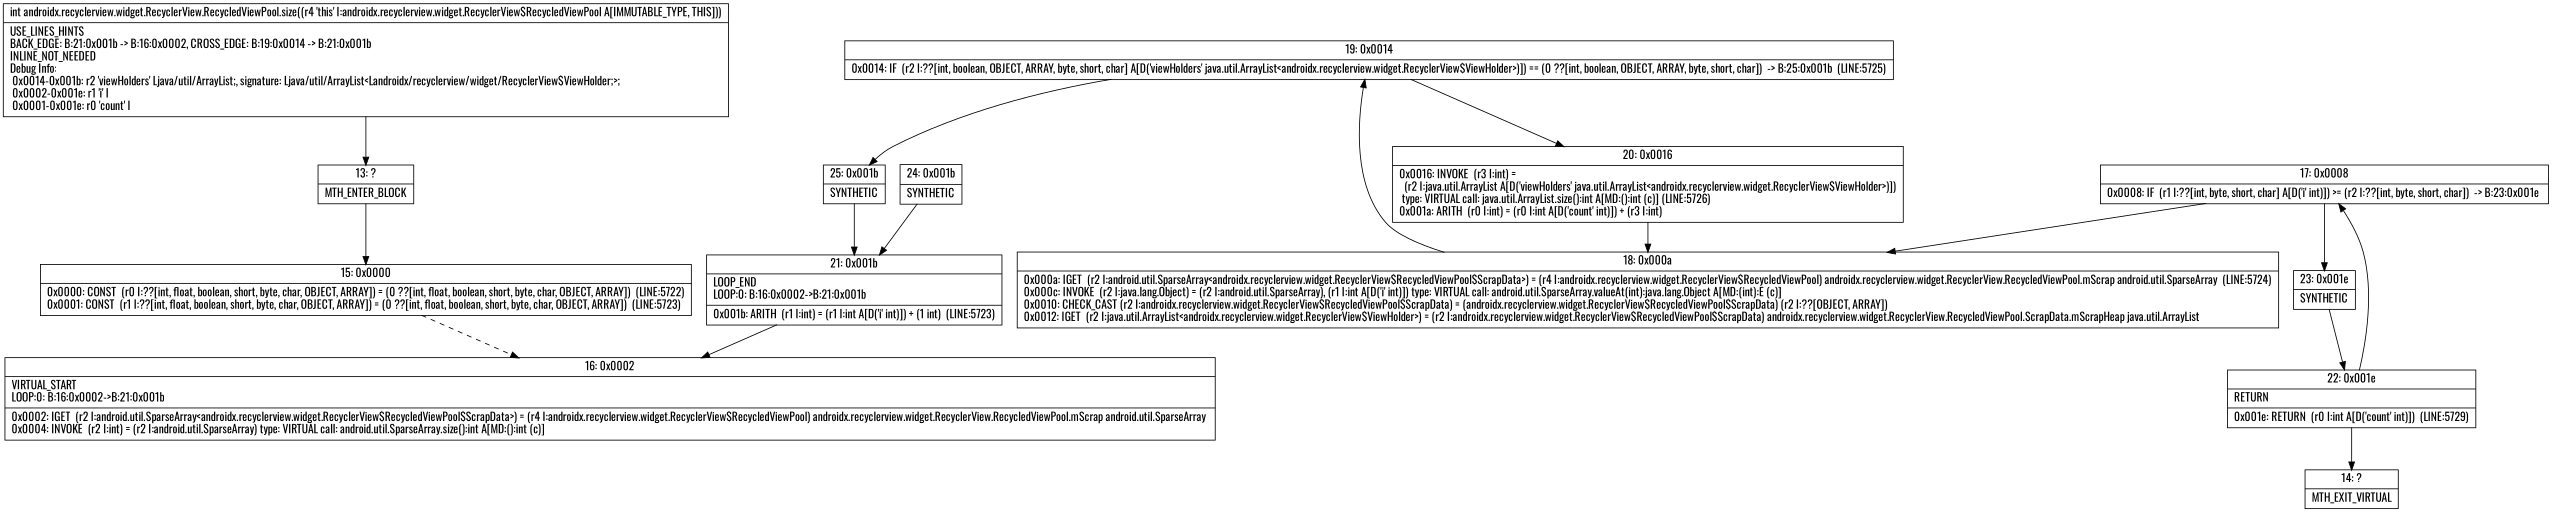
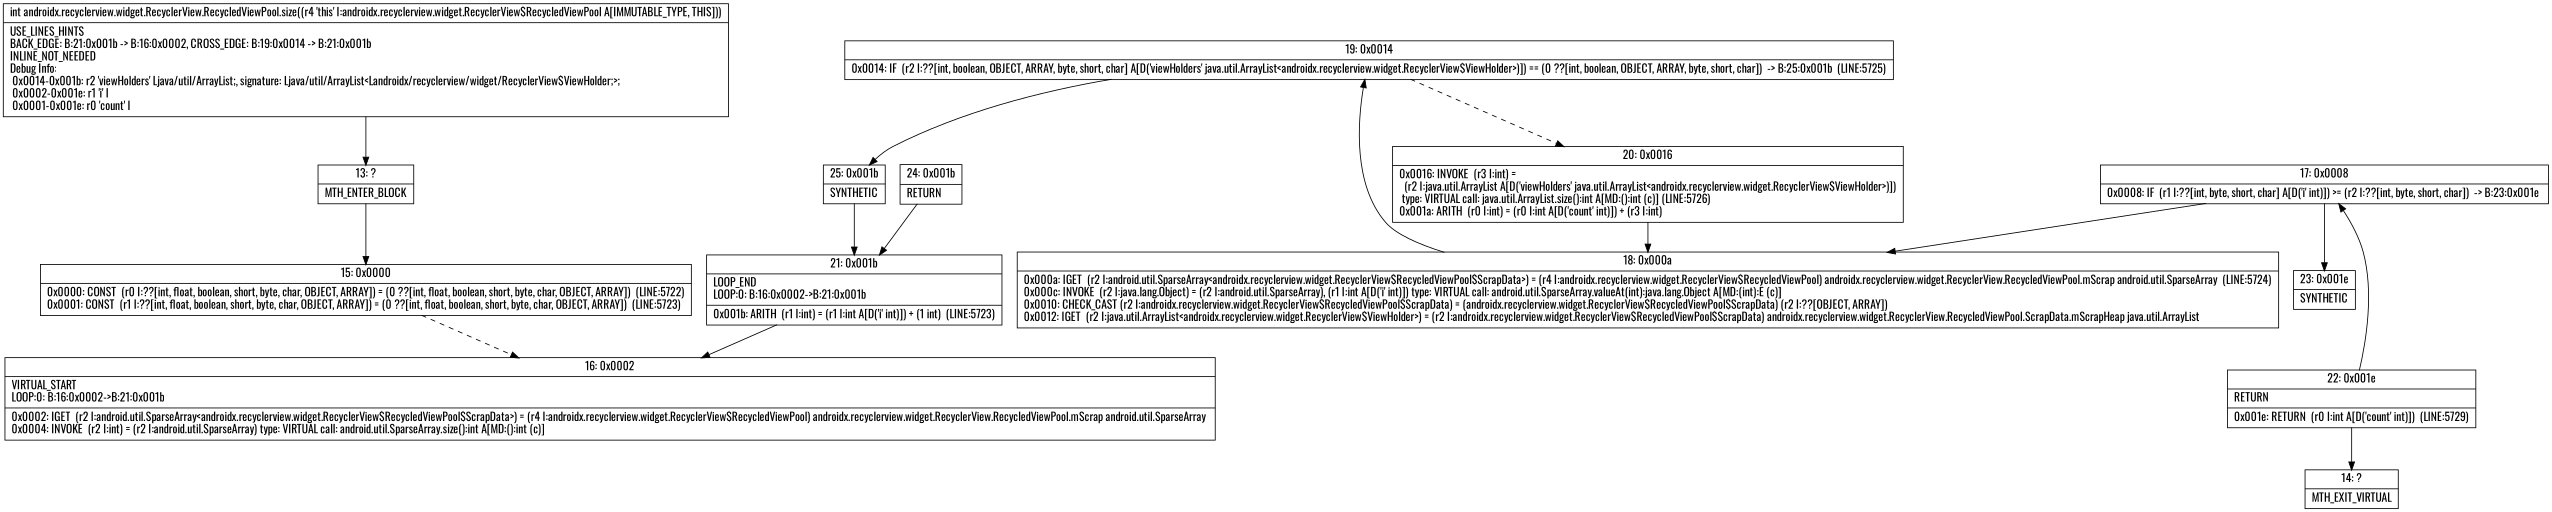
edge "19: 0x0014" -> "20: 0x0016": style solid -> dashed
node "24: 0x001b": text "SYNTHETIC" -> "RETURN"
edge "23: 0x001e" -> "22: 0x001e": removed
